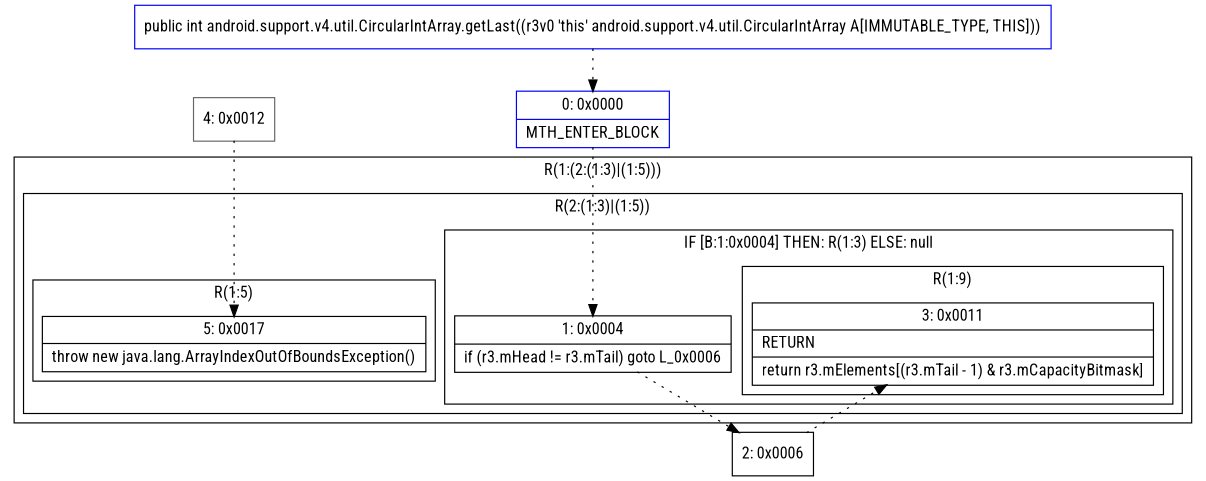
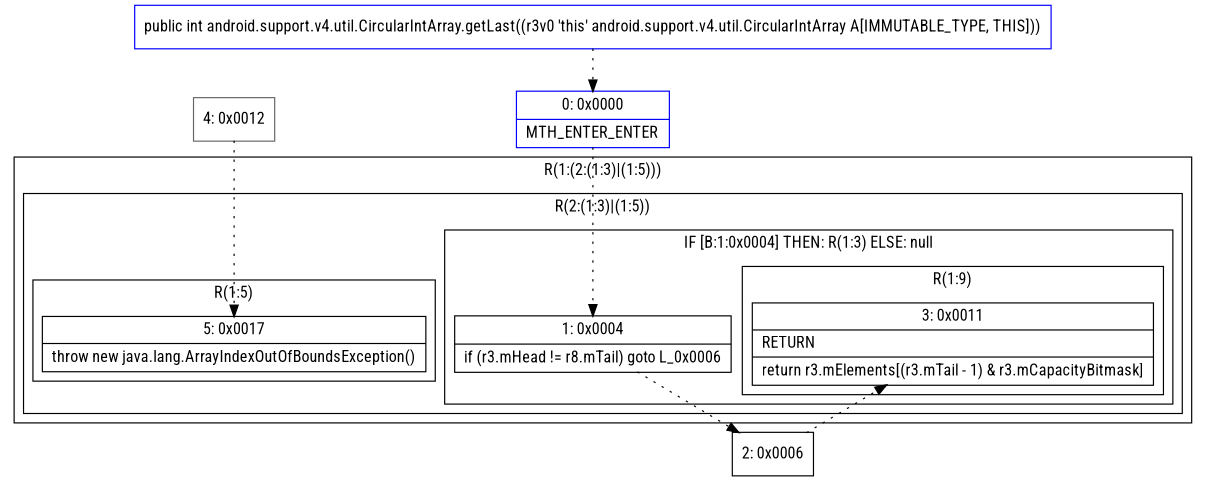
node "0: 0x0000": text "MTH_ENTER_BLOCK" -> "MTH_ENTER_ENTER"
node "1: 0x0004": text "if (r3.mHead != r3.mTail) goto L_0x0006" -> "if (r3.mHead != r8.mTail) goto L_0x0006"
